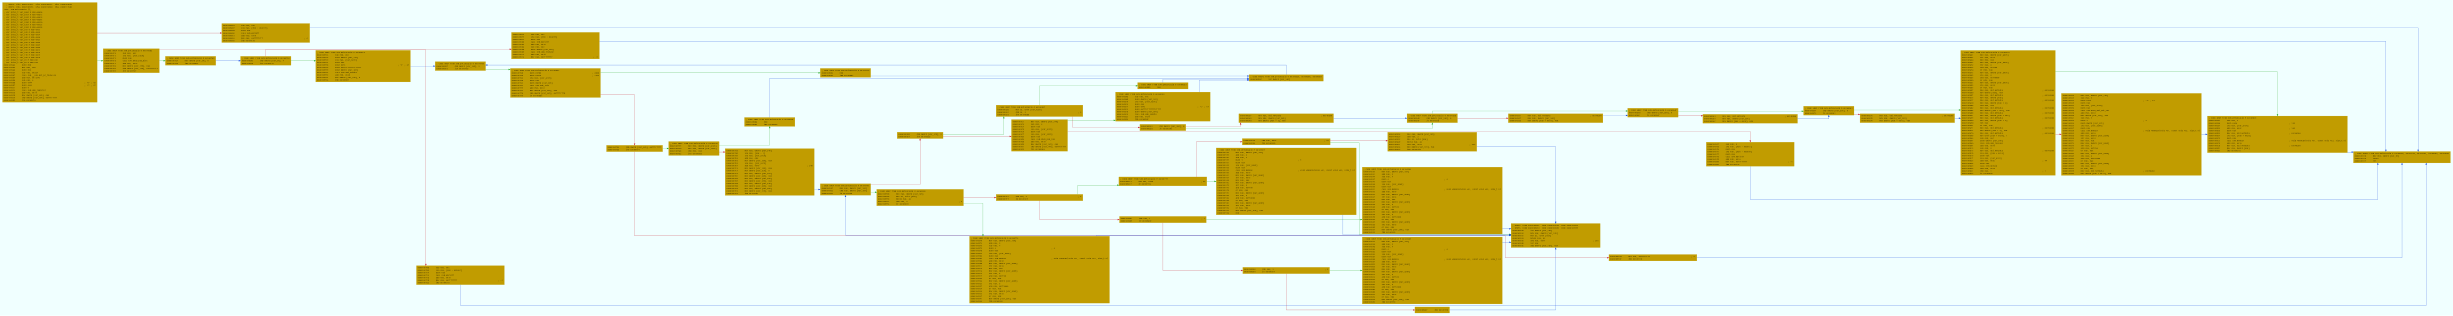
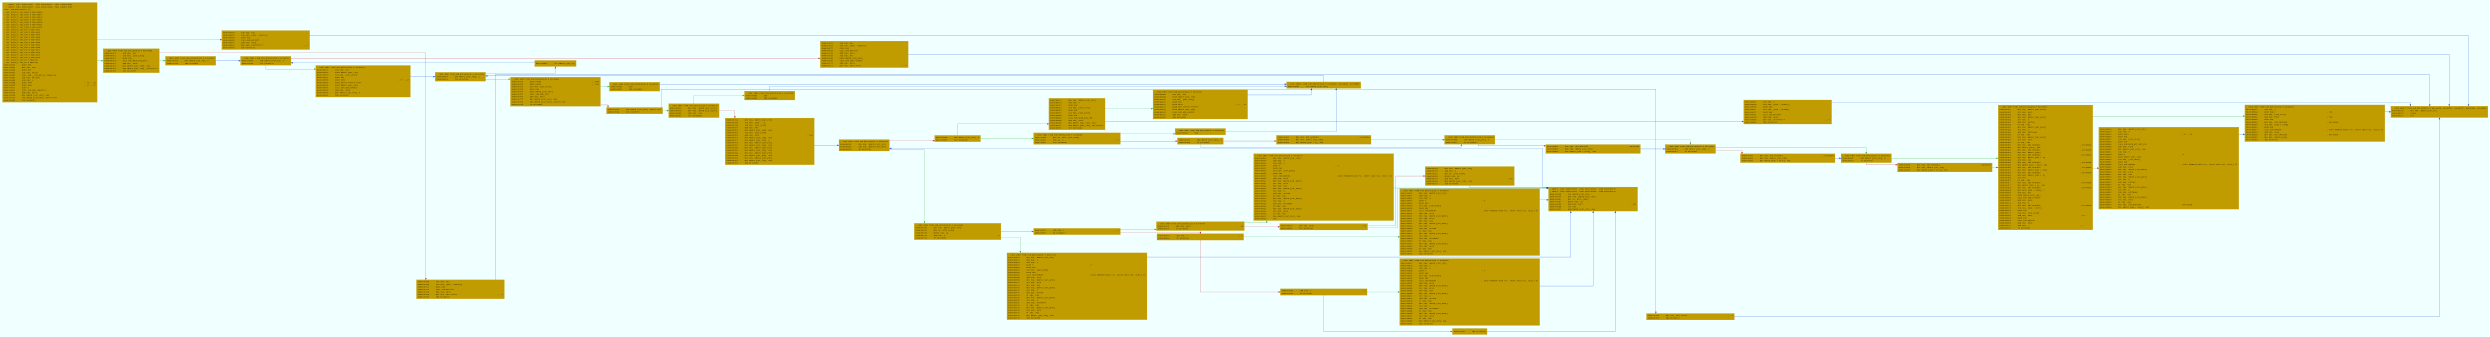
node "0x0010ebe9      inc dword [var_ch]": added
